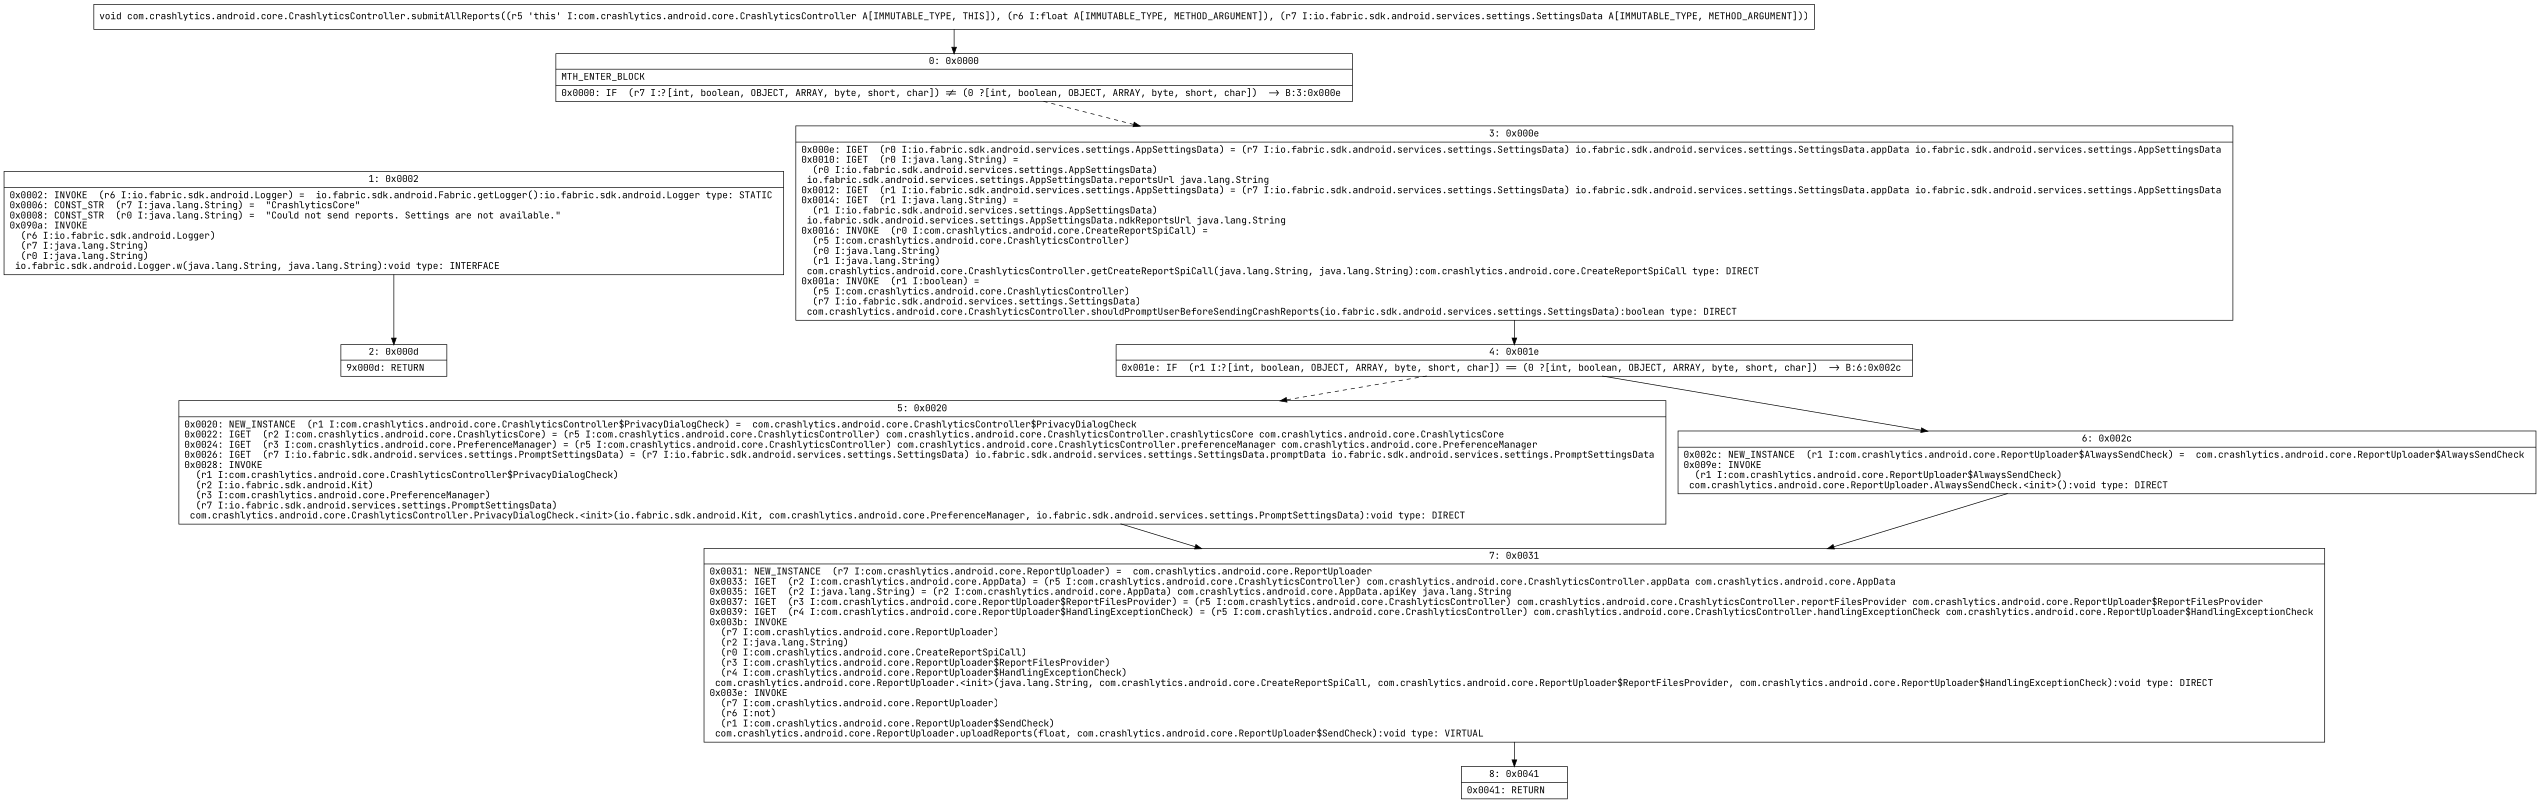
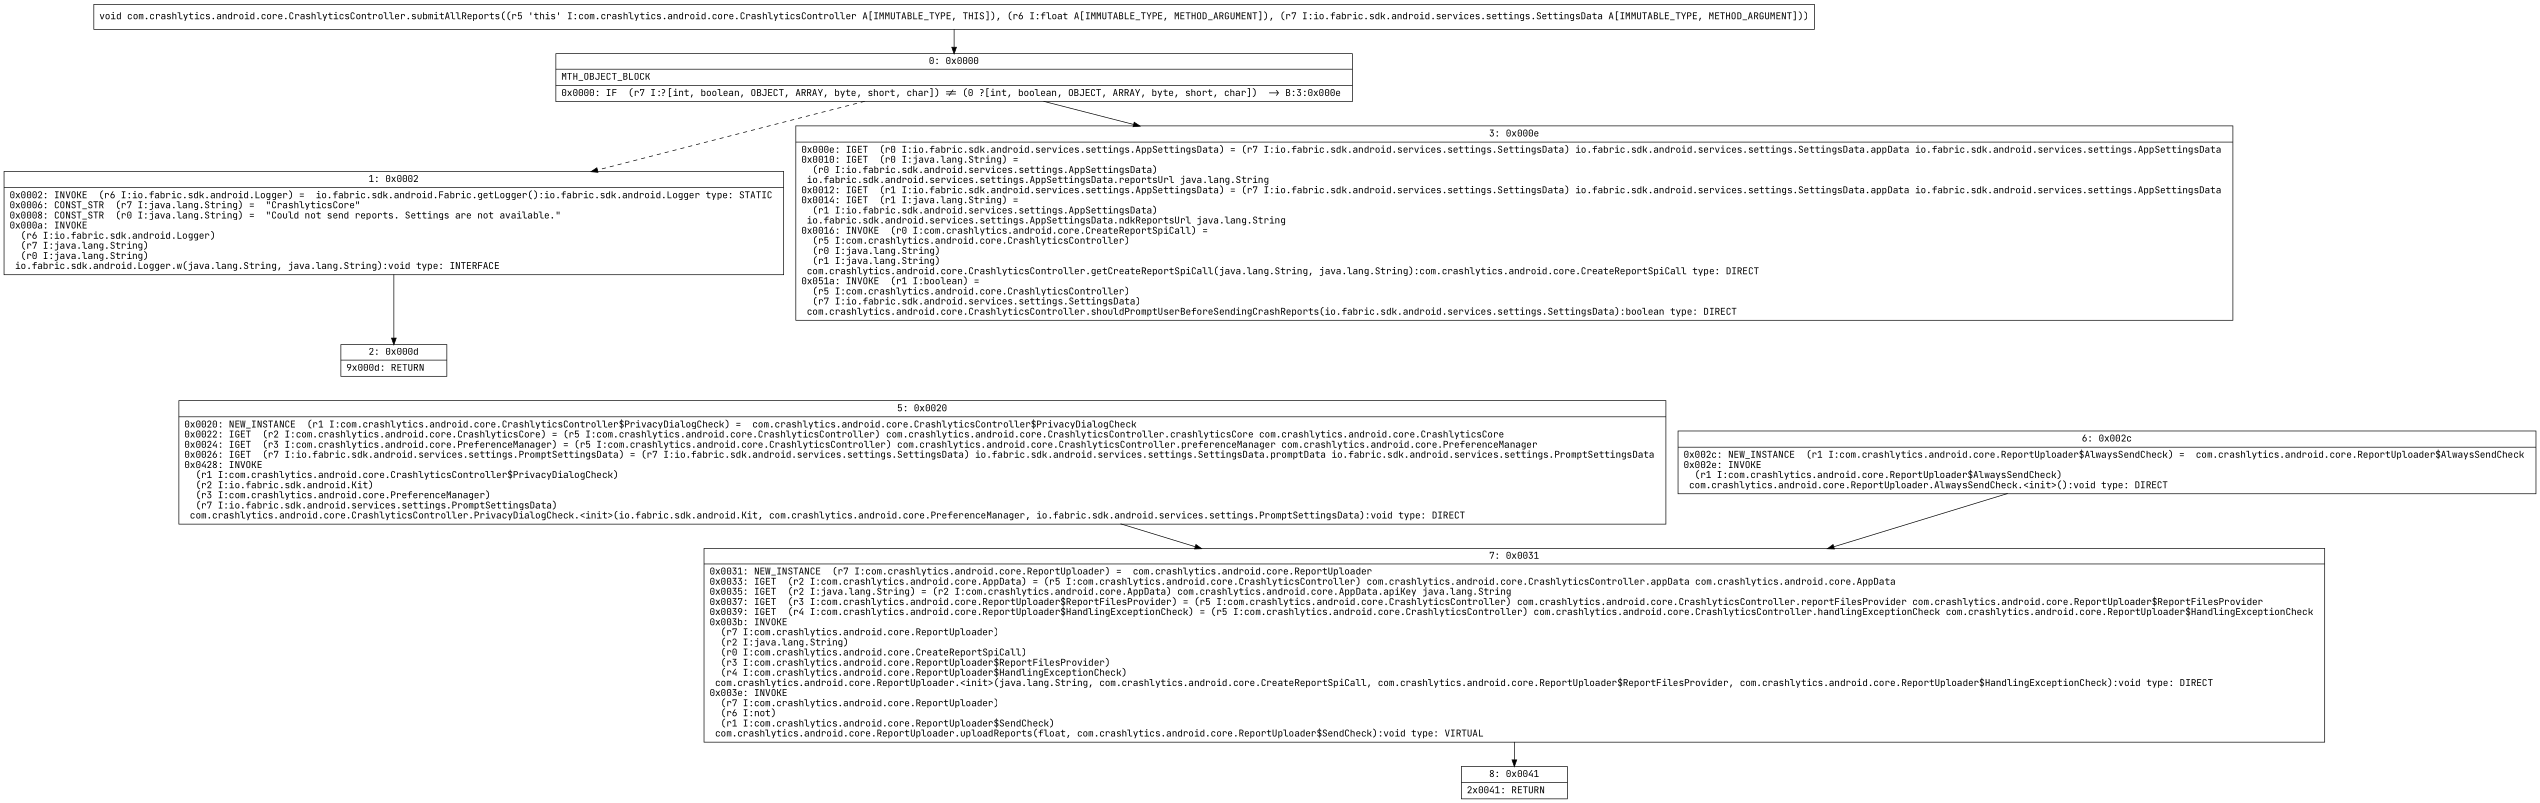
node "0: 0x0000": text "MTH_ENTER_BLOCK" -> "MTH_OBJECT_BLOCK"
edge "0: 0x0000" -> "3: 0x000e": style dashed -> solid
edge "0: 0x0000" -> "1: 0x0002": added
node "1: 0x0002": text "0x090a: INVOKE" -> "0x000a: INVOKE"
node "3: 0x000e": text "0x001a: INVOKE  (r1 I:boolean) =" -> "0x051a: INVOKE  (r1 I:boolean) ="
node "4: 0x001e": removed
node "5: 0x0020": text "0x0028: INVOKE" -> "0x0428: INVOKE"
node "6: 0x002c": text "0x009e: INVOKE" -> "0x002e: INVOKE"
node "8: 0x0041": text "0x0041: RETURN" -> "2x0041: RETURN"
